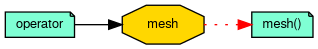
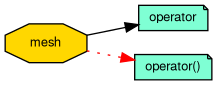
edge "operator" -> "mesh": reversed
node "mesh()": label "mesh()" -> "operator()"
